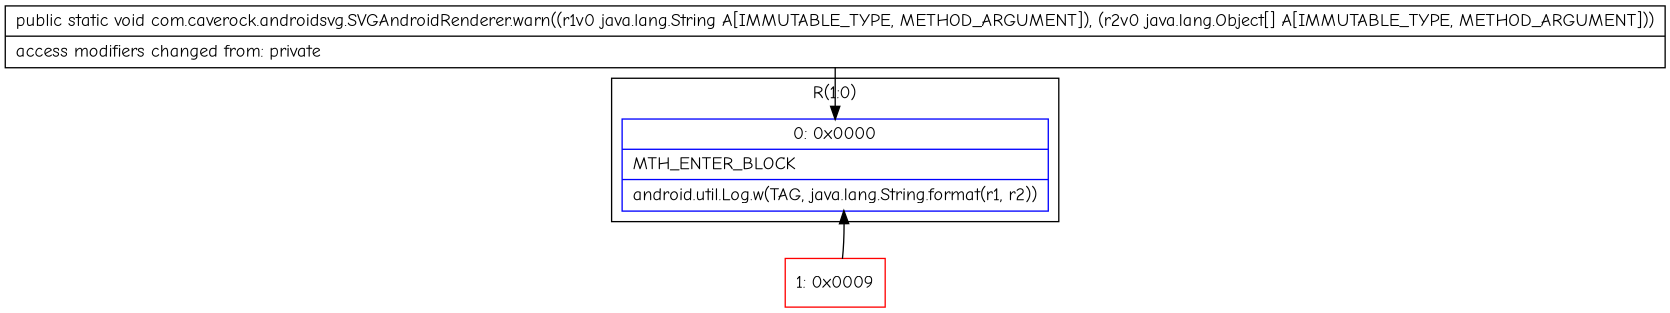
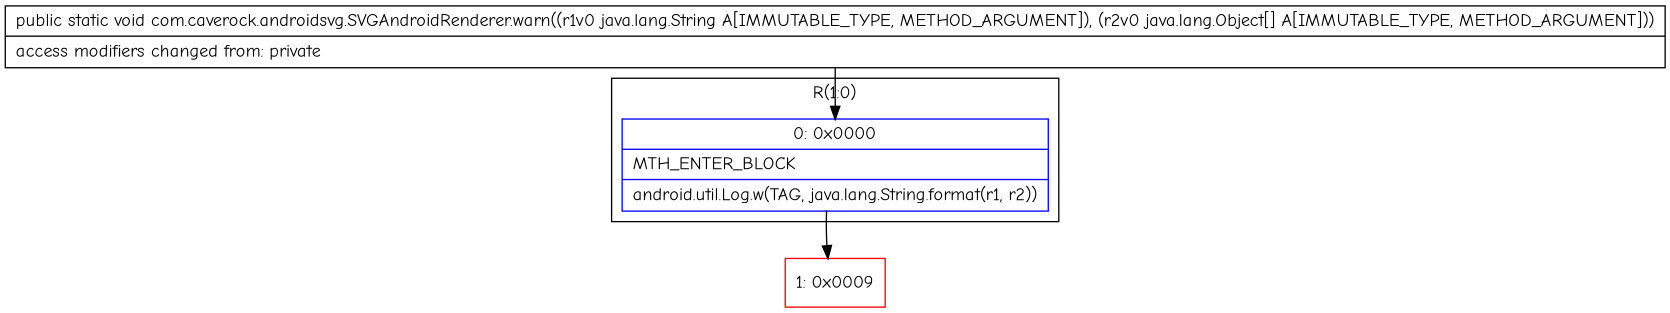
edge "1: 0x0009" -> "0: 0x0000": reversed
